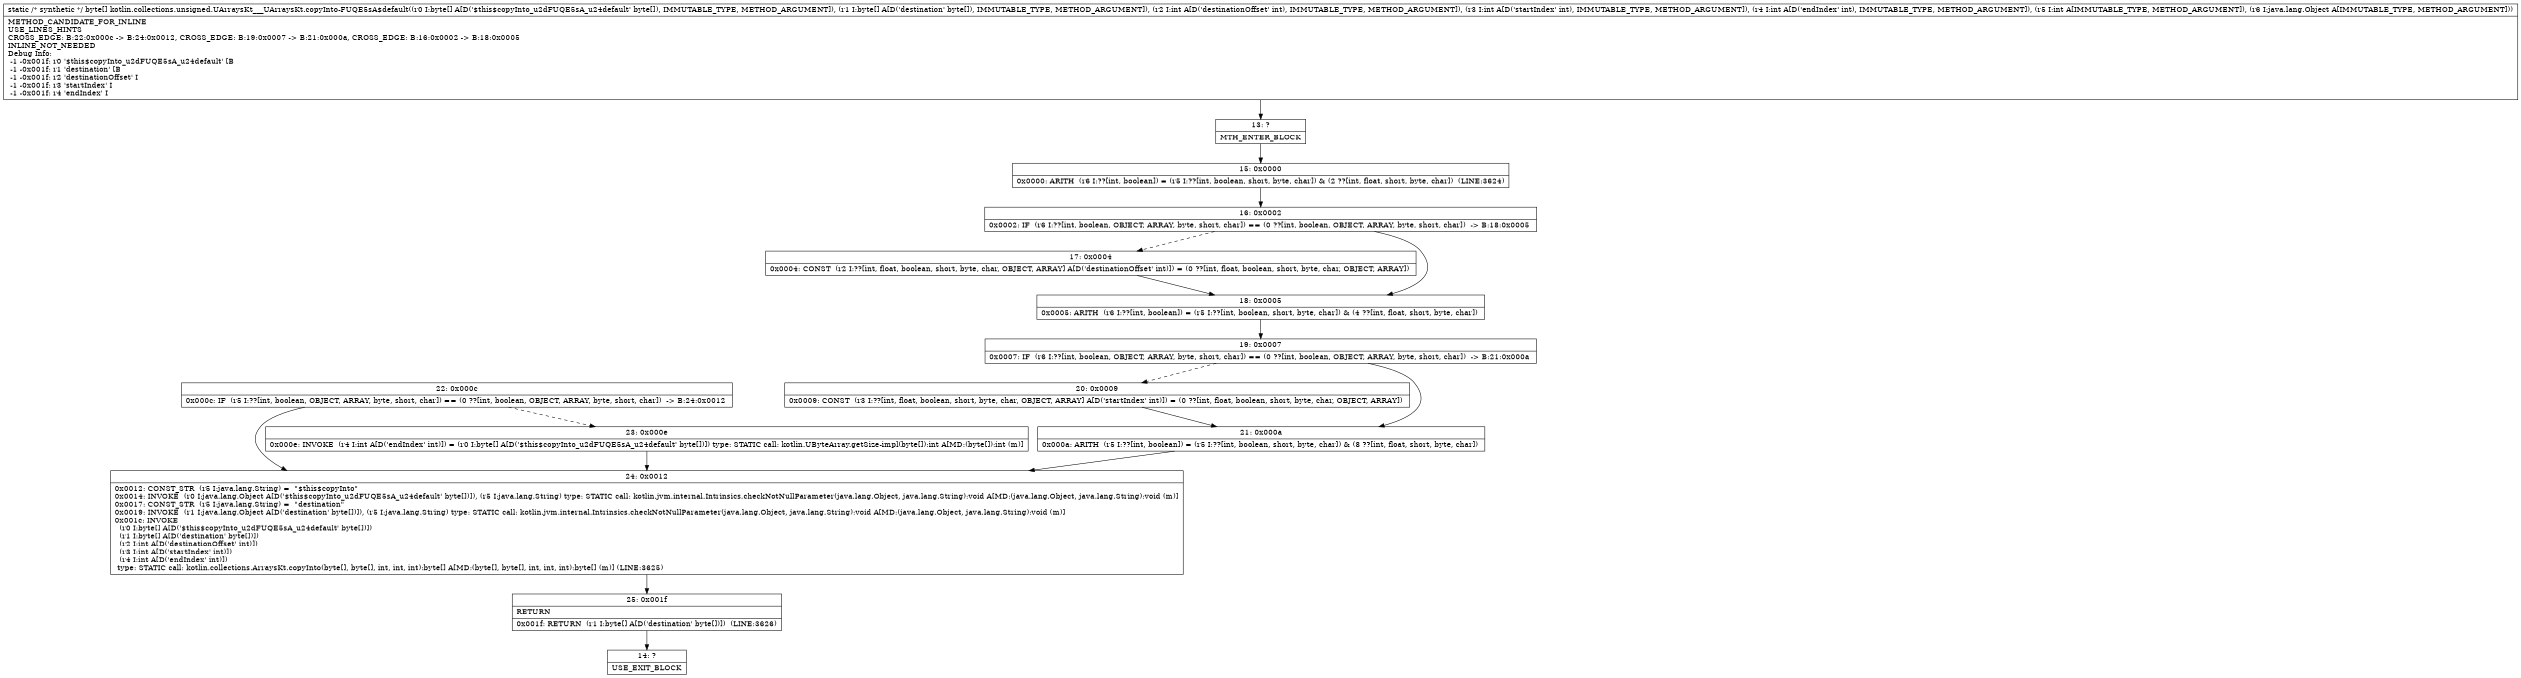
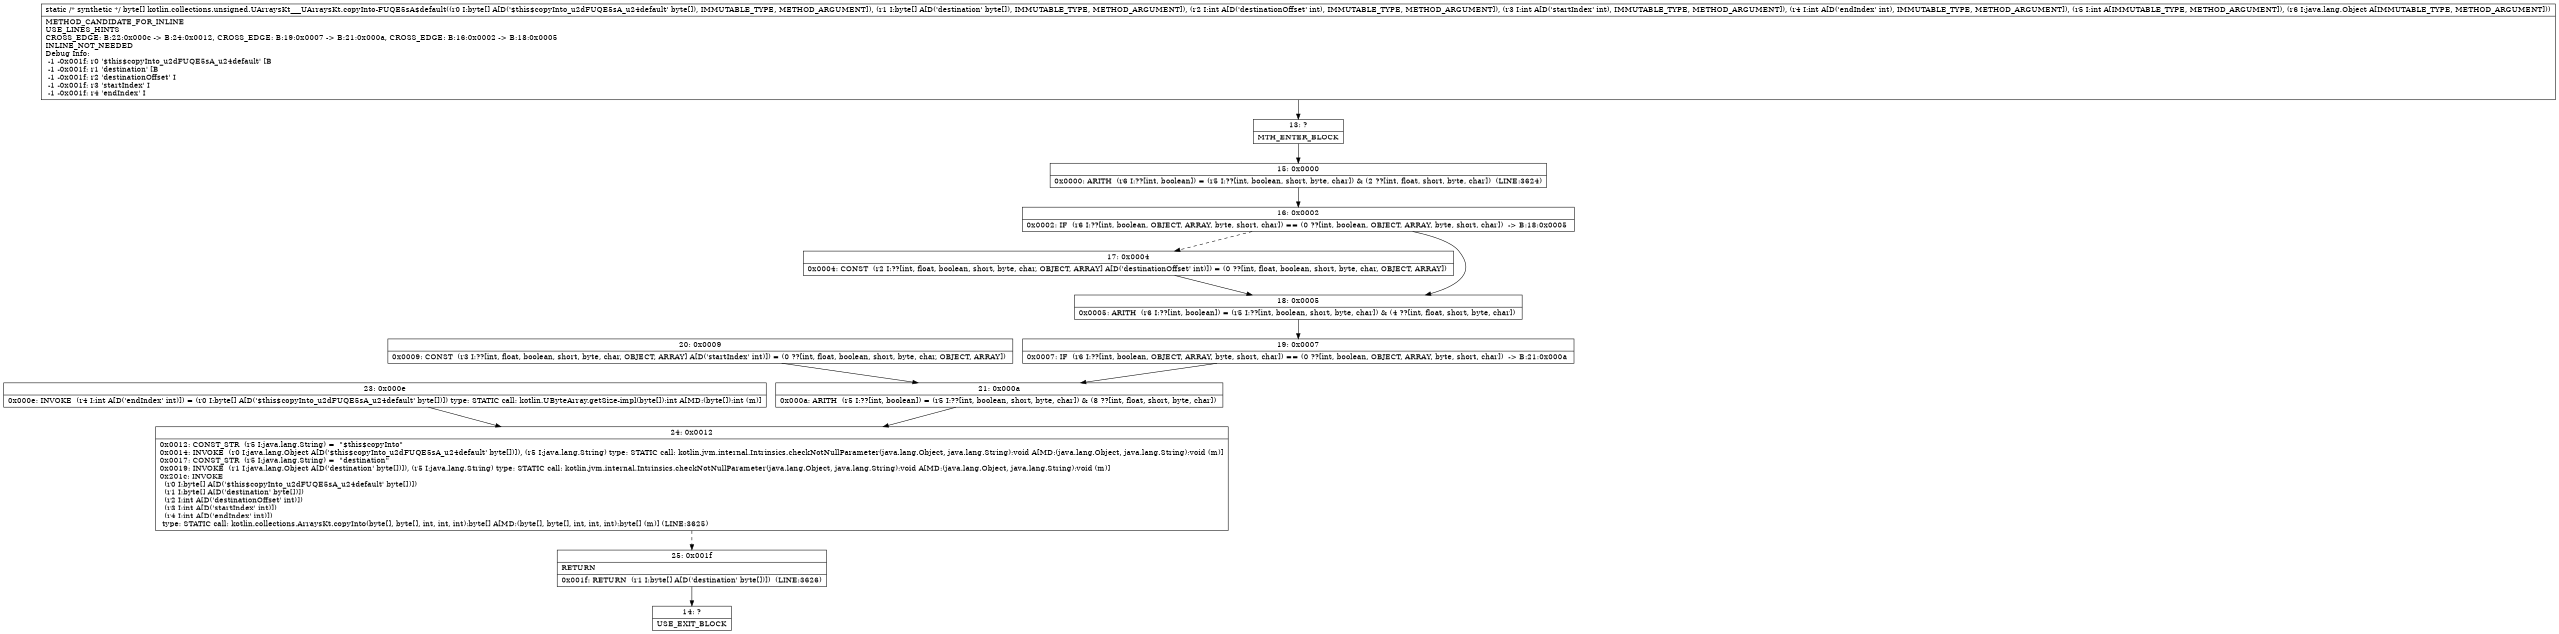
edge "19: 0x0007" -> "20: 0x0009": removed
node "22: 0x000c": removed
node "24: 0x0012": text "0x001c: INVOKE" -> "0x201c: INVOKE"
edge "24: 0x0012" -> "25: 0x001f": style solid -> dashed
